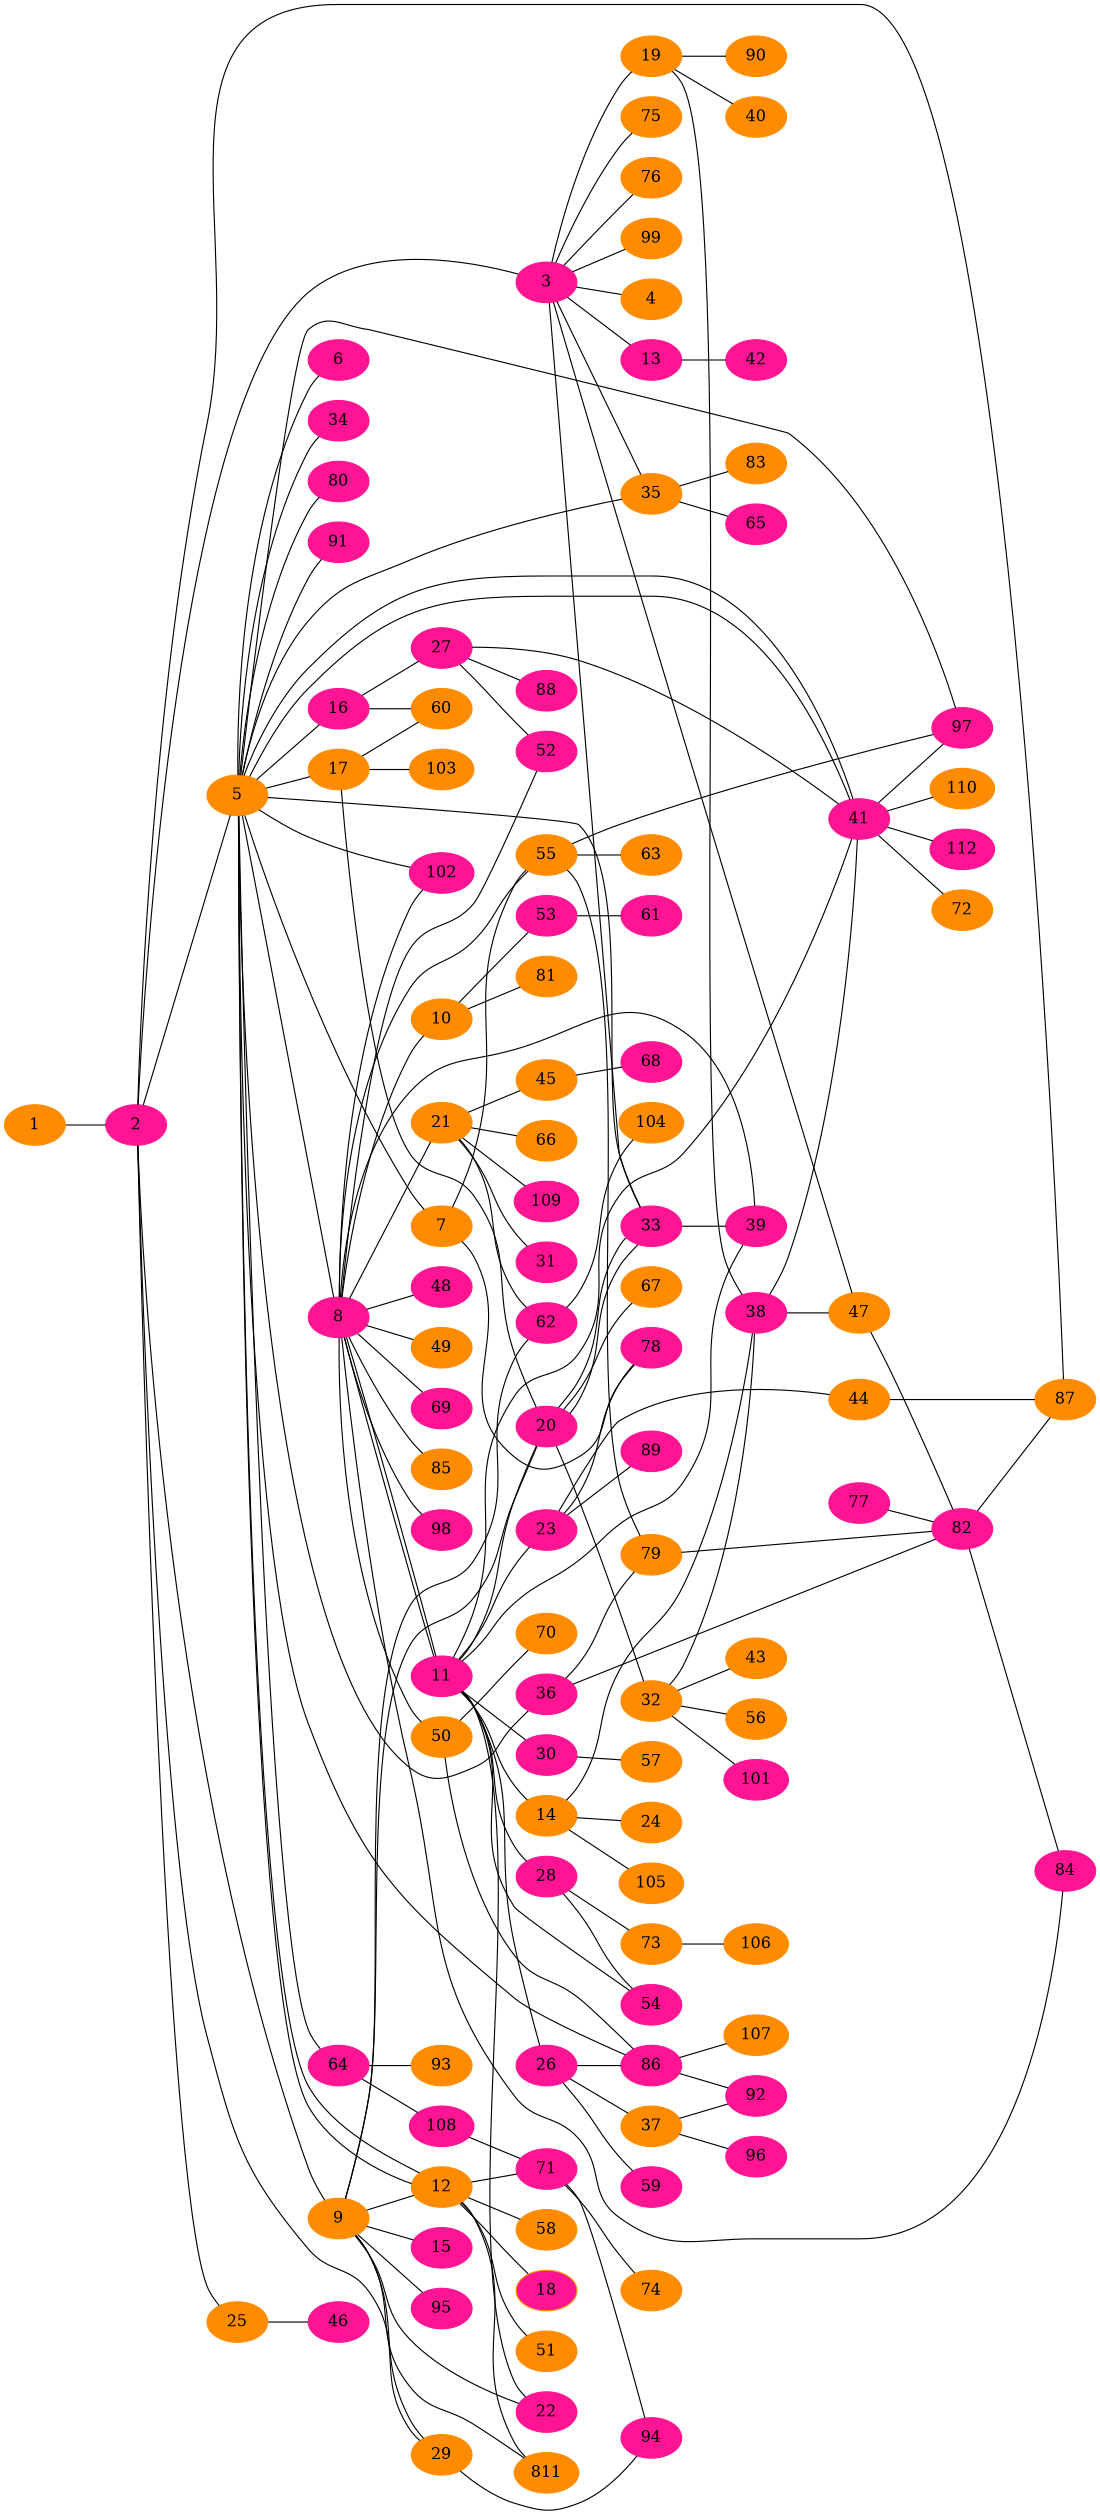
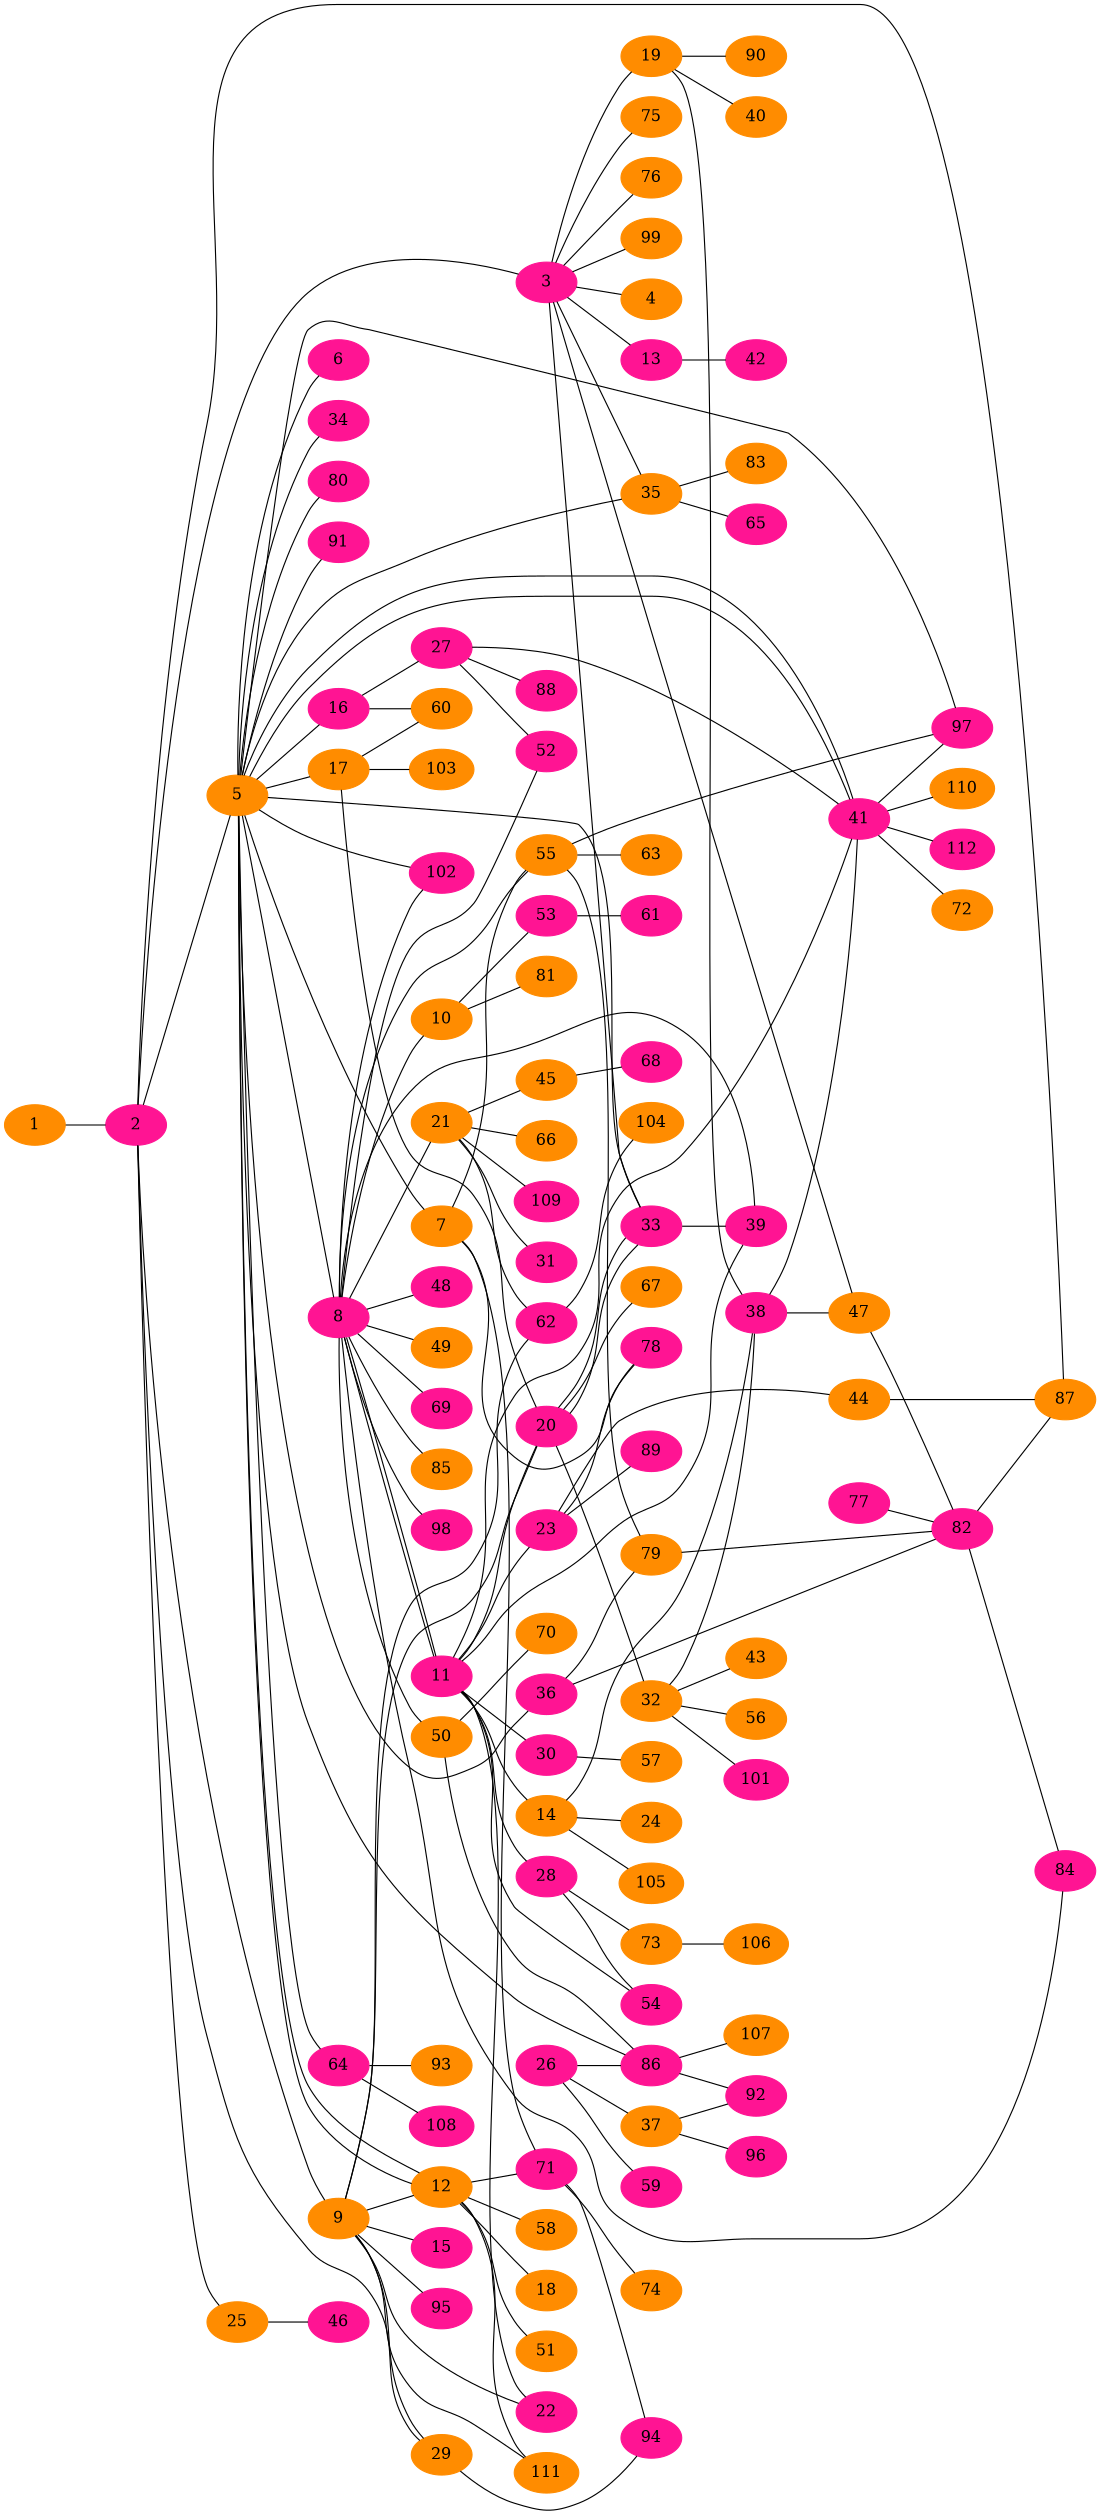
edge "11" -- "26": removed
edge "108" -- "71": now "7" -- "71"
node "18": fillcolor deeppink -> darkorange
node "811": label "811" -> "111"
